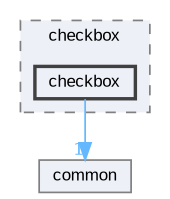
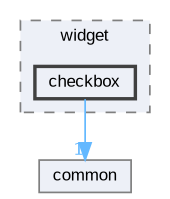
cluster "checkbox": label "checkbox" -> "widget"
